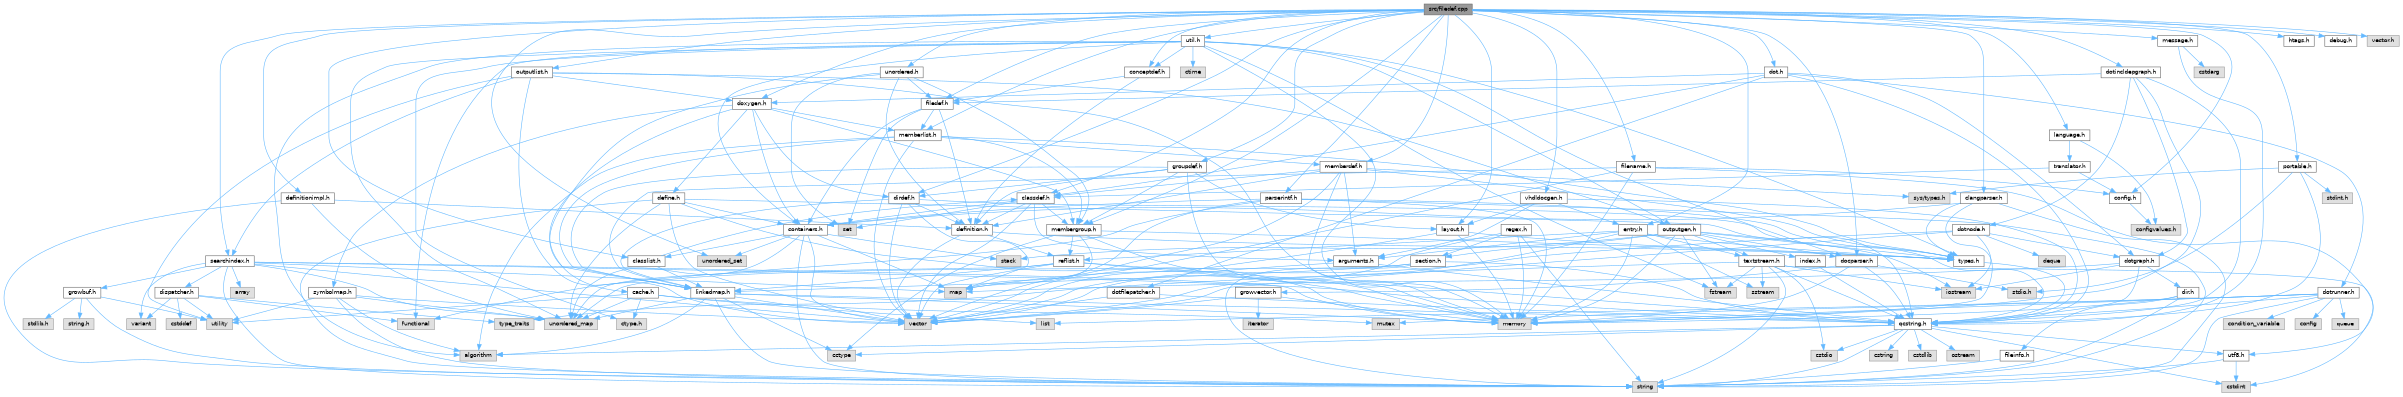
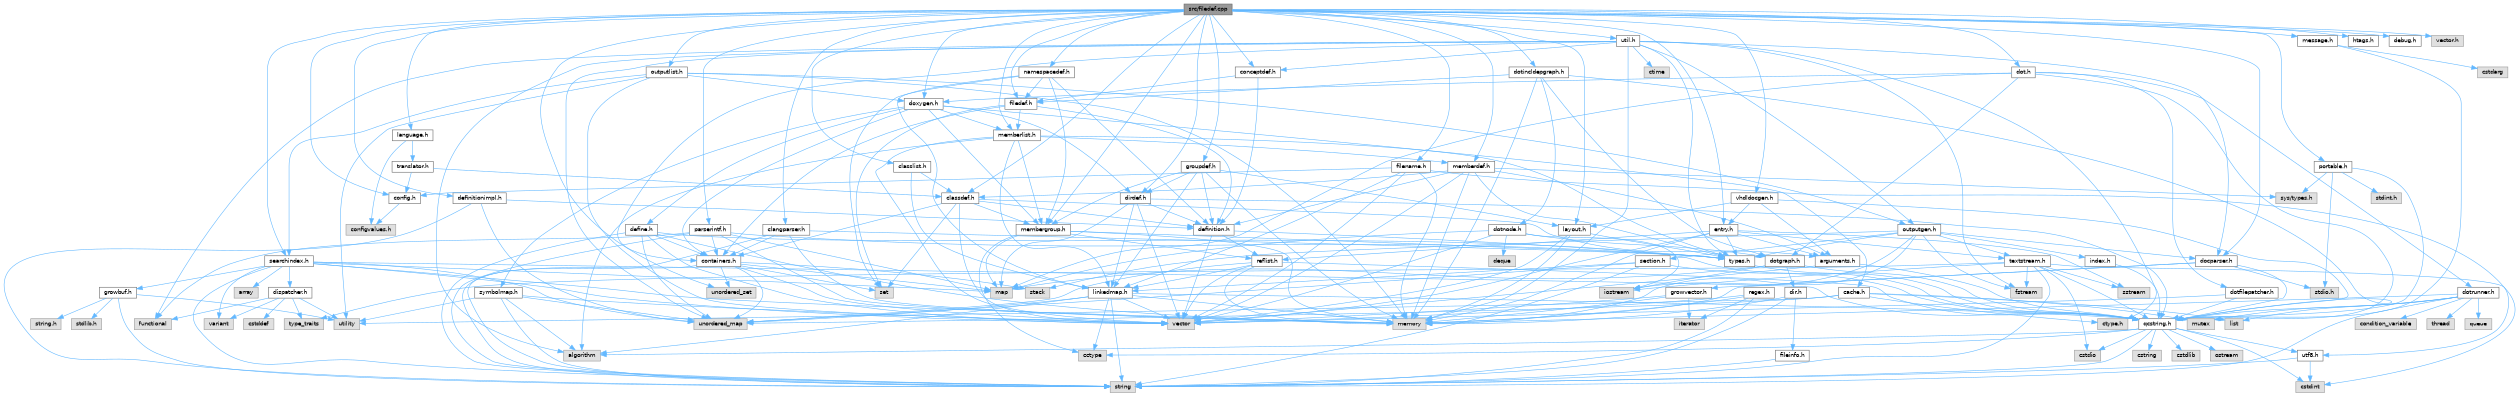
node "unordered.h": label "unordered.h" -> "namespacedef.h"
edge "dot.h" -> "classdef.h": now "dot.h" -> "map"
edge "containers.h" -> "classlist.h": now "containers.h" -> "set"
edge "regex.h" -> "section.h": now "regex.h" -> "iterator"
node "config": label "config" -> "thread"
